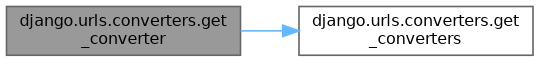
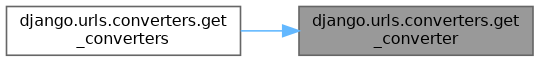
edge "django.urls.converters.get _converter" -> "django.urls.converters.get _converters": reversed
